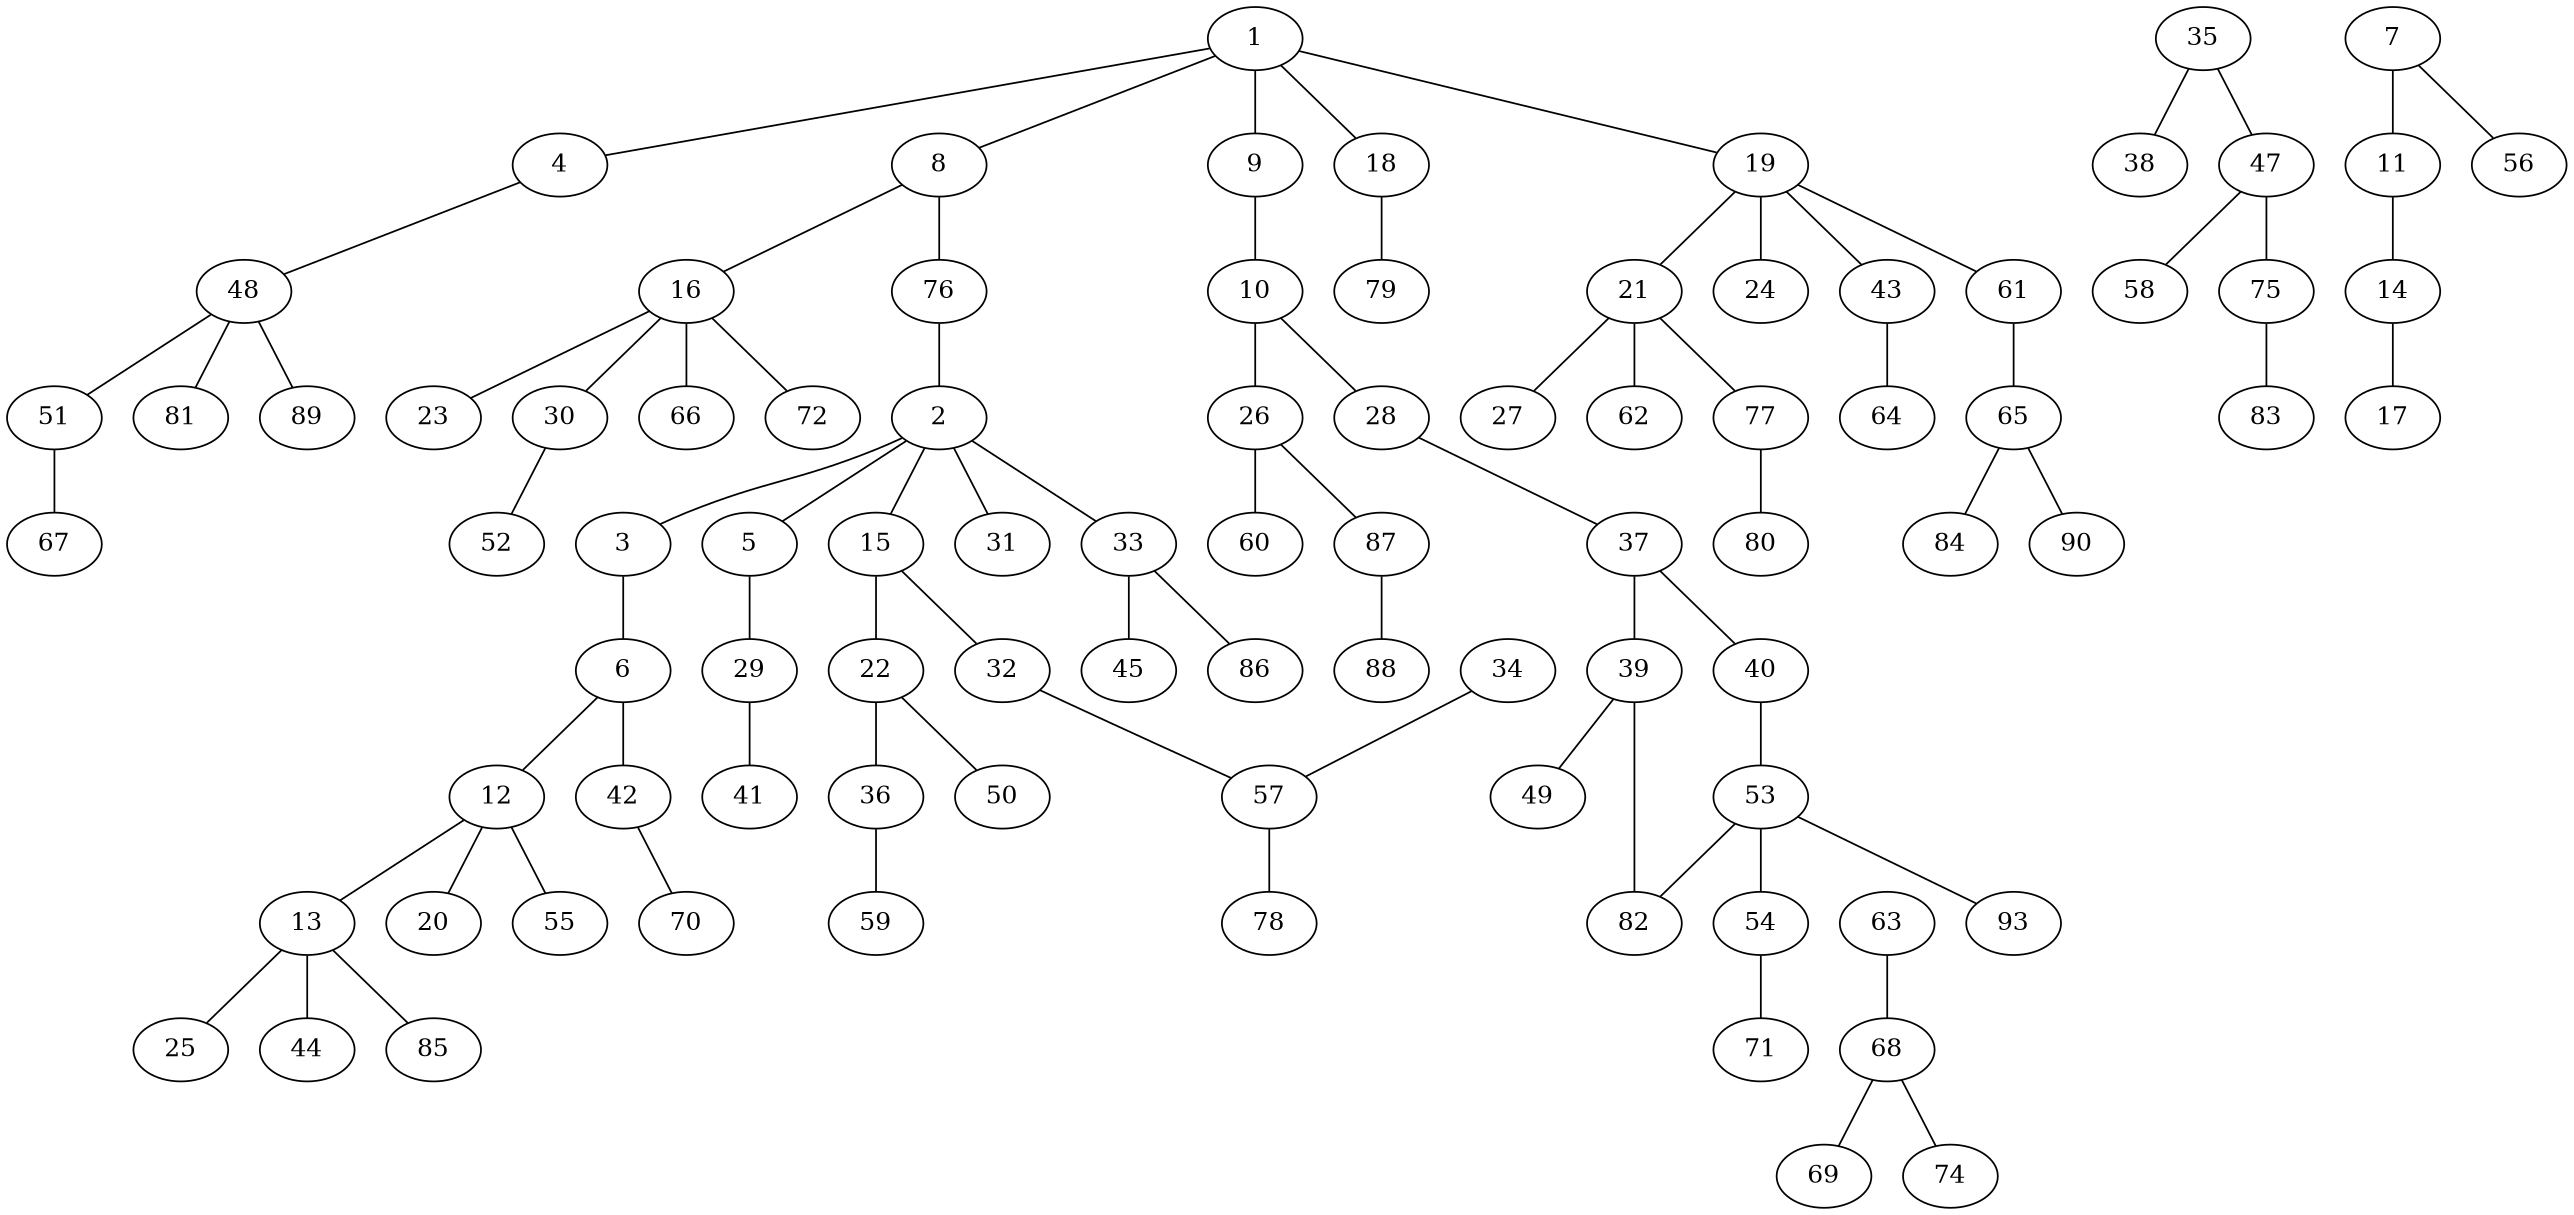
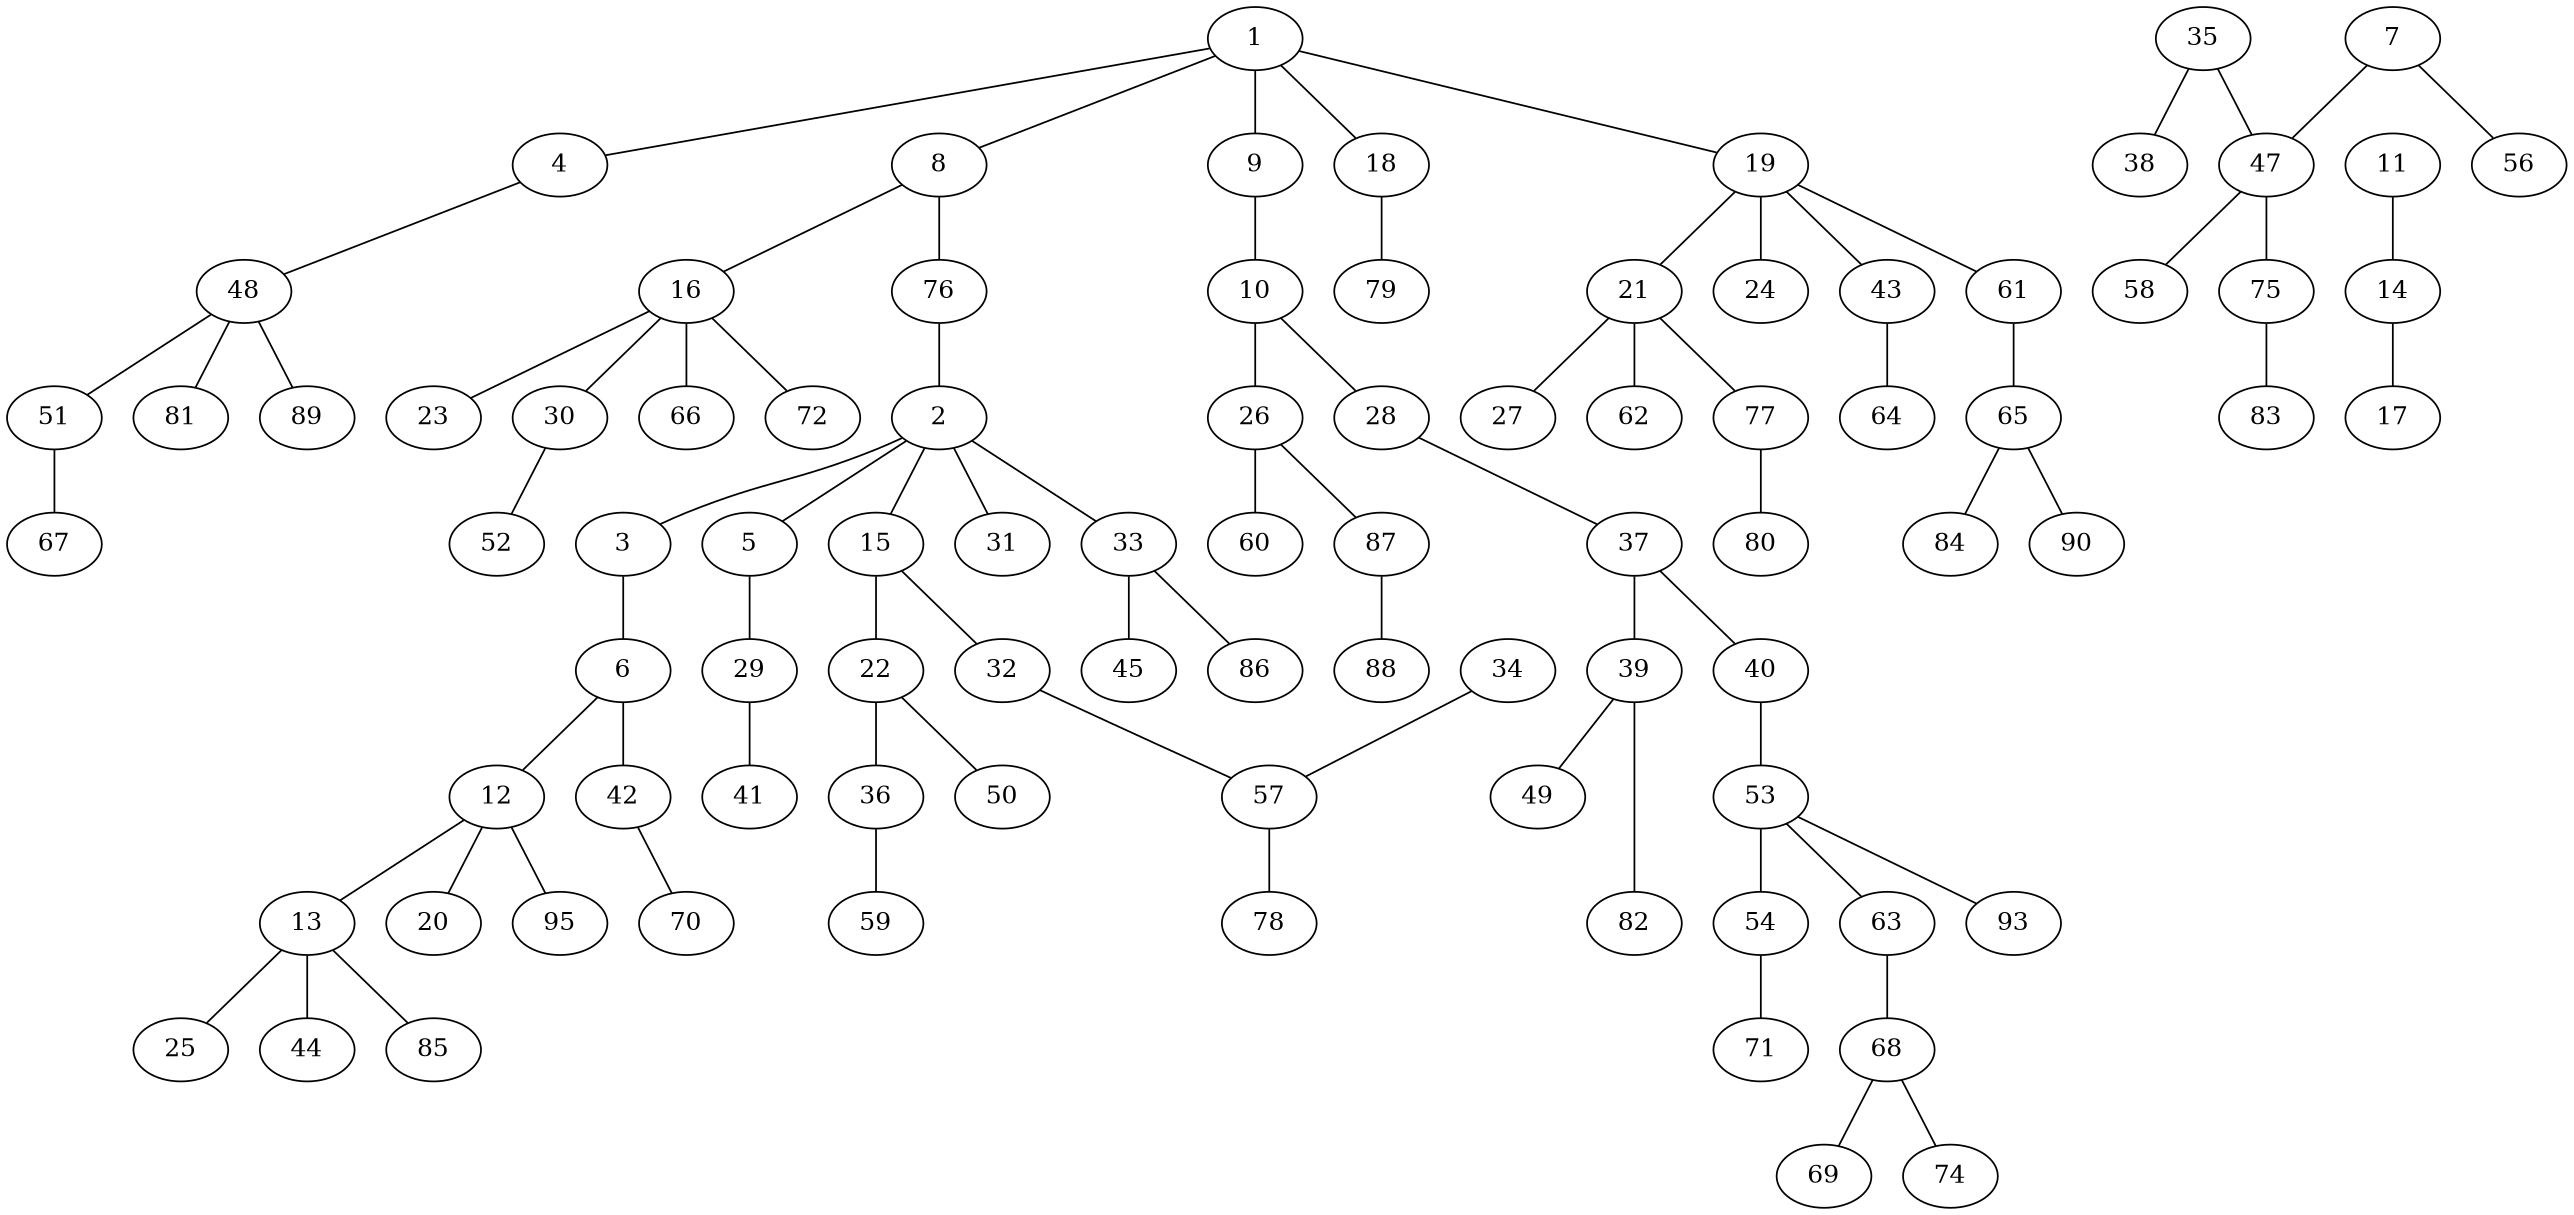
edge "7" -- "11": now "7" -- "47"
edge "53" -- "82": now "53" -- "63"
node "55": label "55" -> "95"
